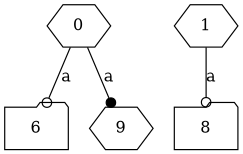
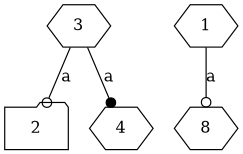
node "0": label "0" -> "3"
node "6": label "6" -> "2"
node "9": label "9" -> "4"
node "8": shape folder -> hexagon
